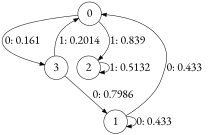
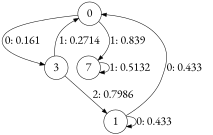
edge "3" -> "0": label "1: 0.2014   " -> "1: 0.2714   "
node "2": label "2" -> "7"
edge "3" -> "1": label "0: 0.7986   " -> "2: 0.7986   "
